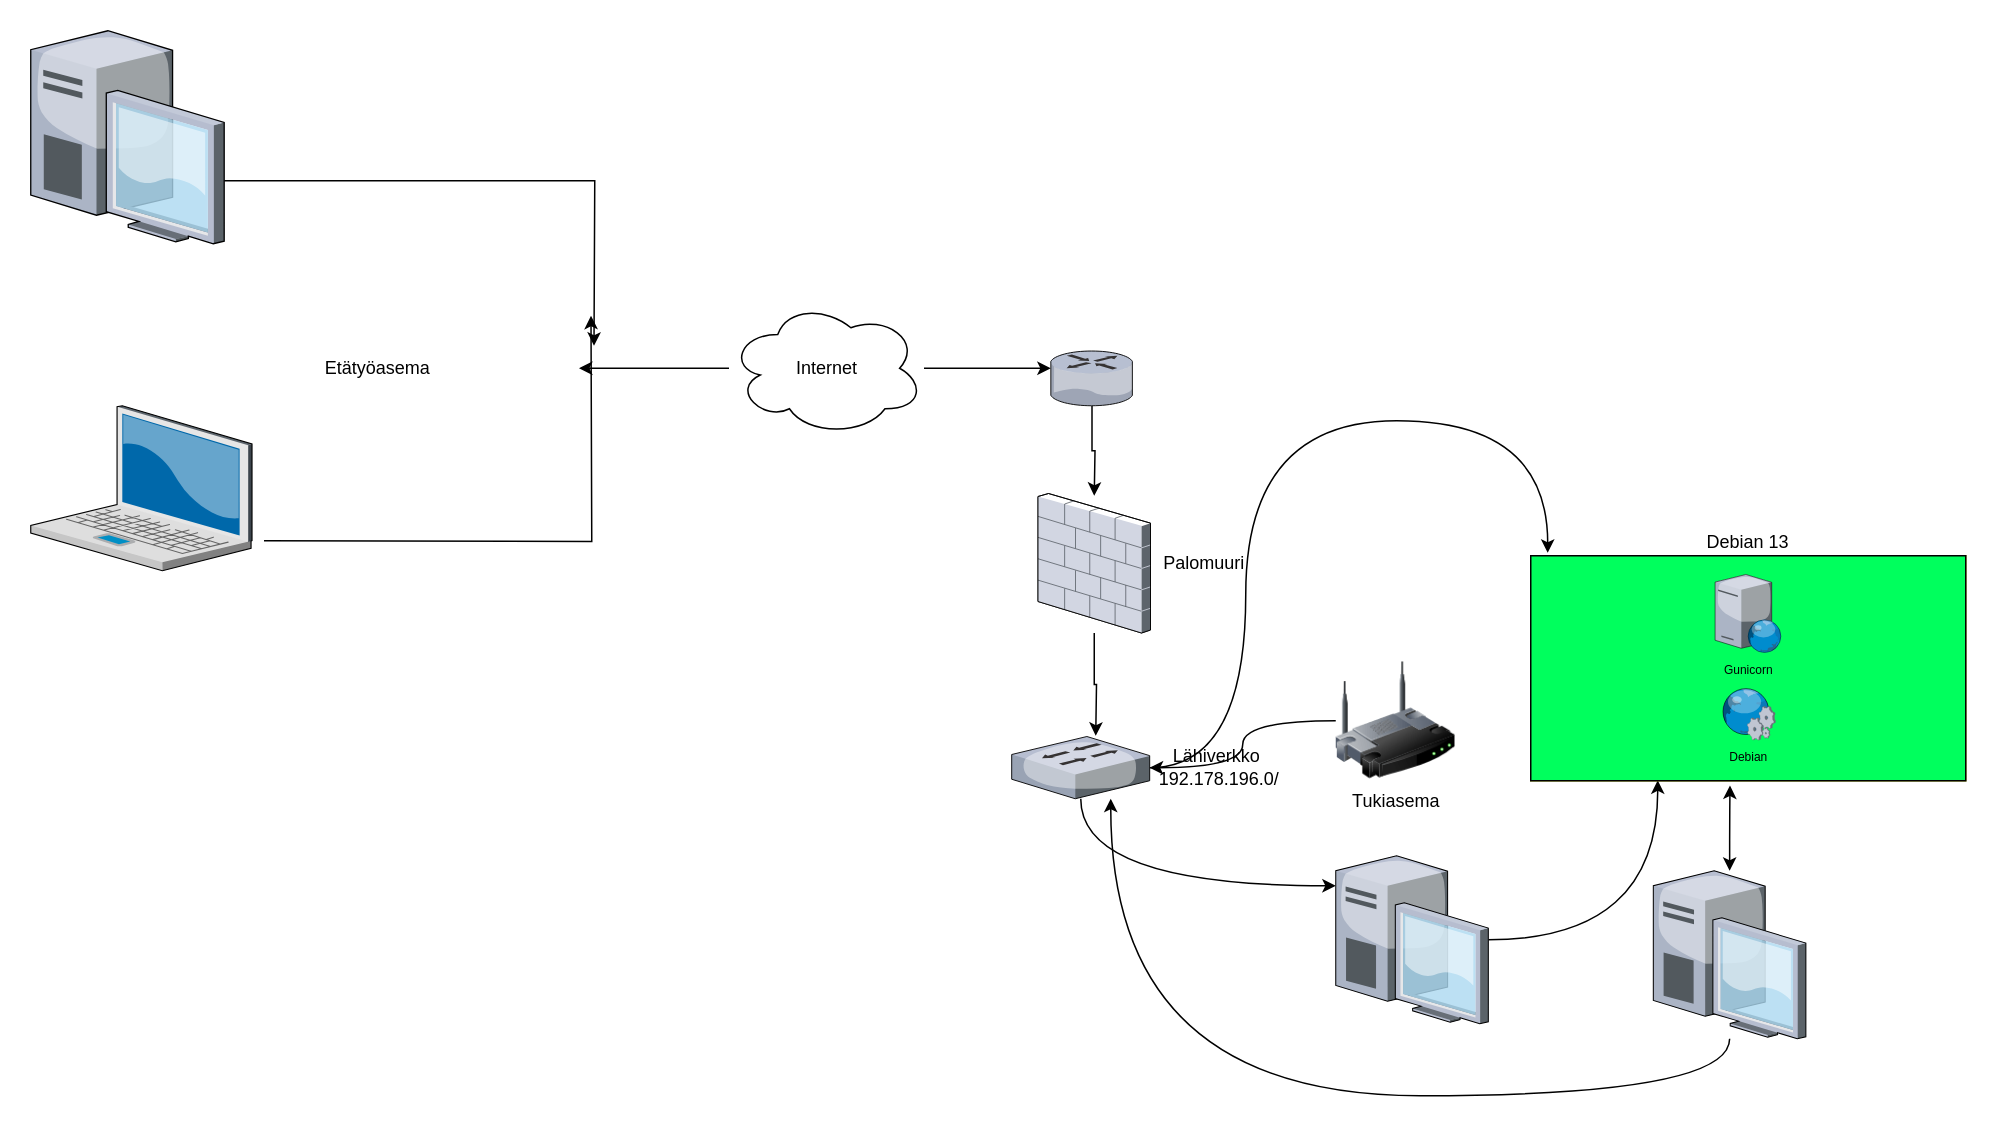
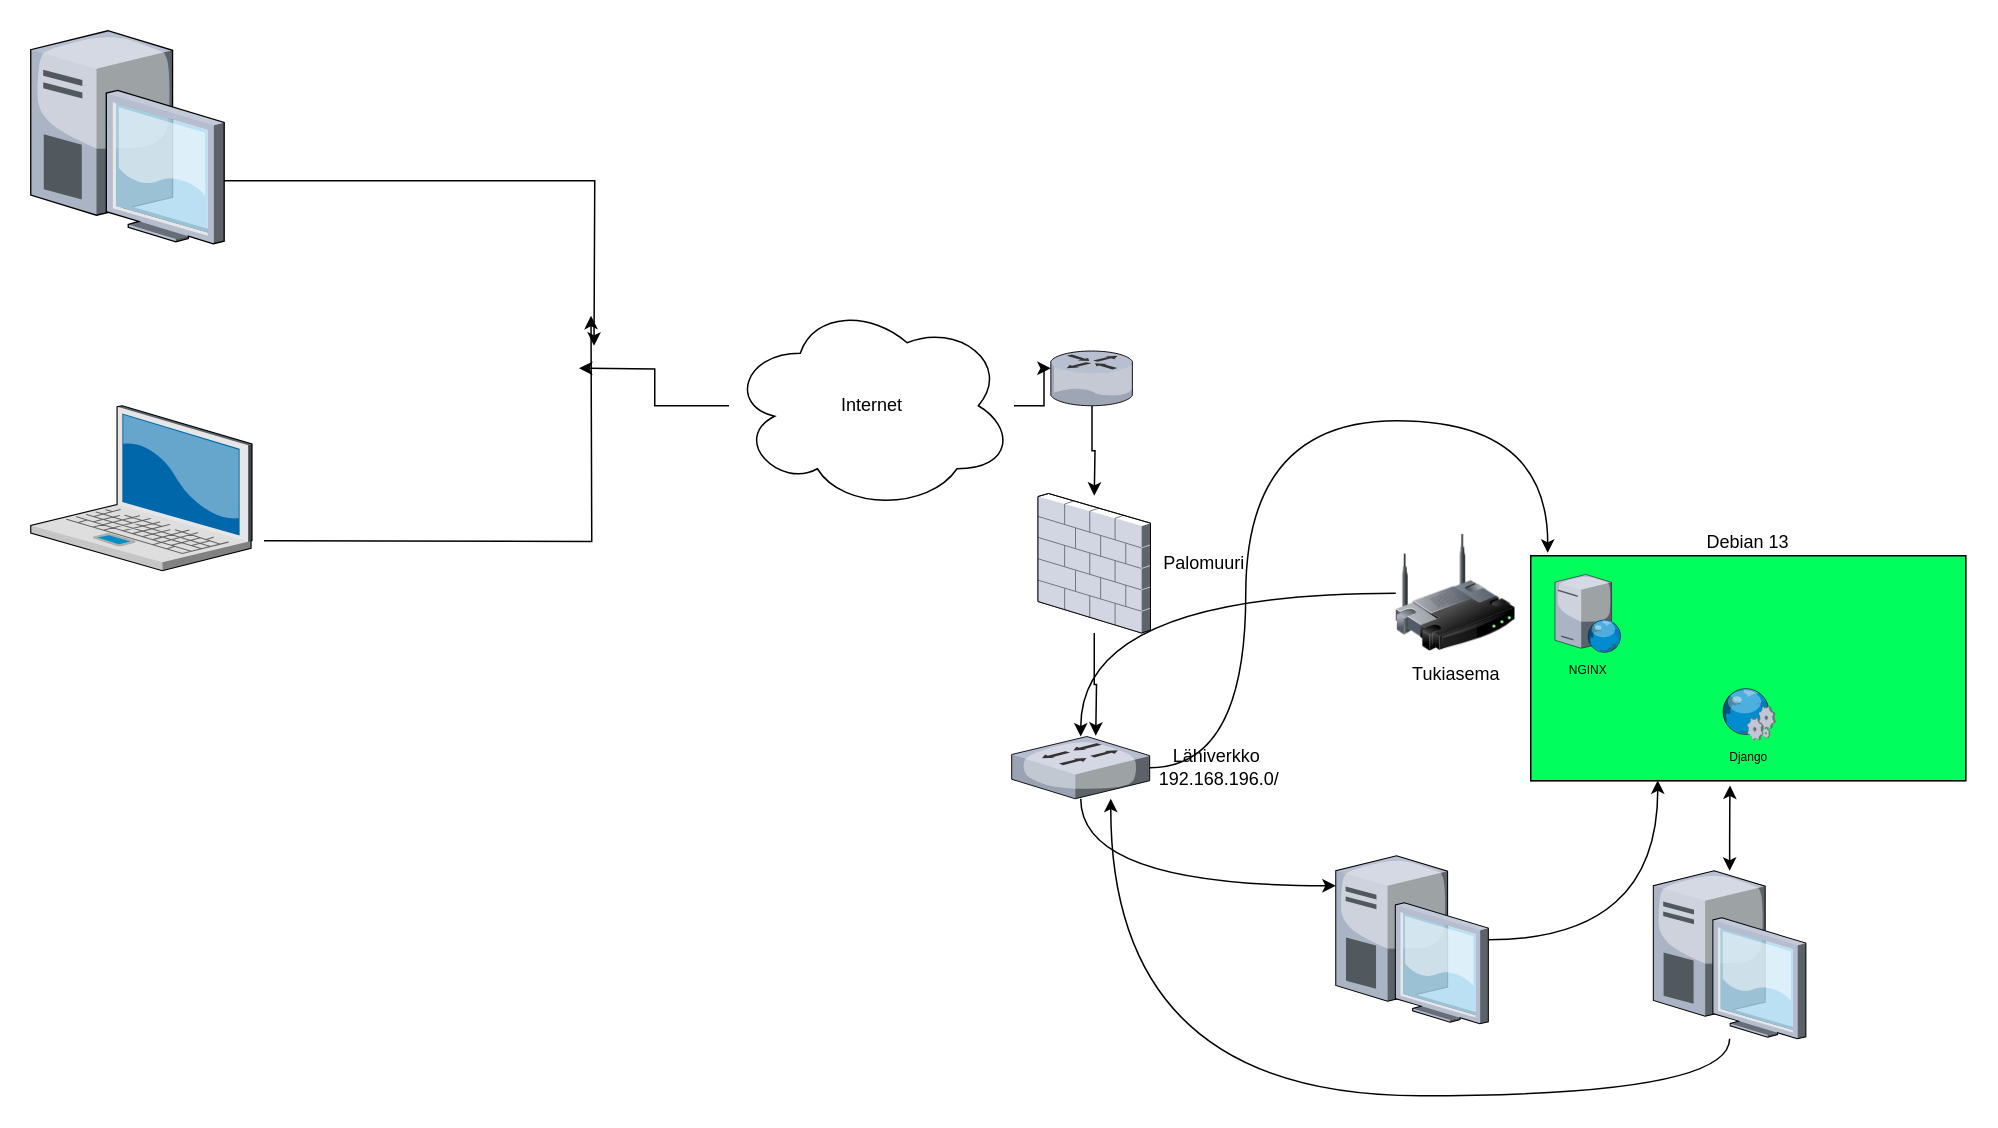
node "Etätyöasema": removed
node "Internet": size 195x135 -> 285x210
node "NGINX": added
node "Gunicorn": removed
node "Tukiasema": moved (1396, 721) -> (1456, 593)
node "Debian": label "Debian" -> "Django"
node "Lähiverkko 192.178.196.0/": label "Lähiverkko 192.178.196.0/" -> "Lähiverkko 192.168.196.0/"
